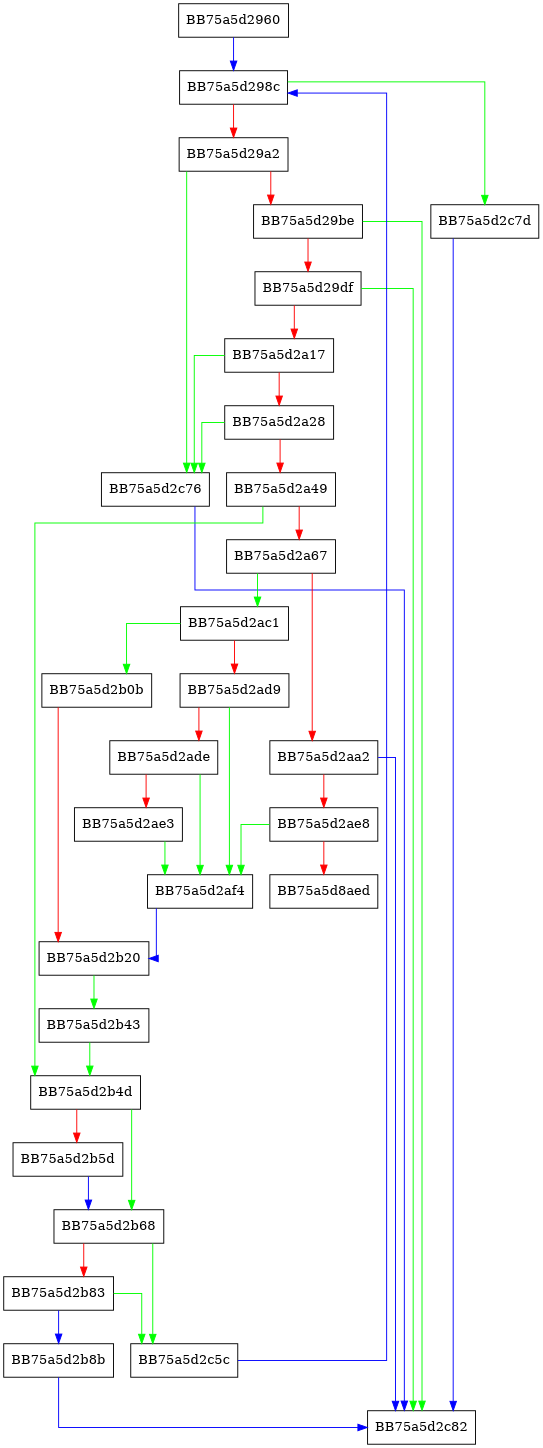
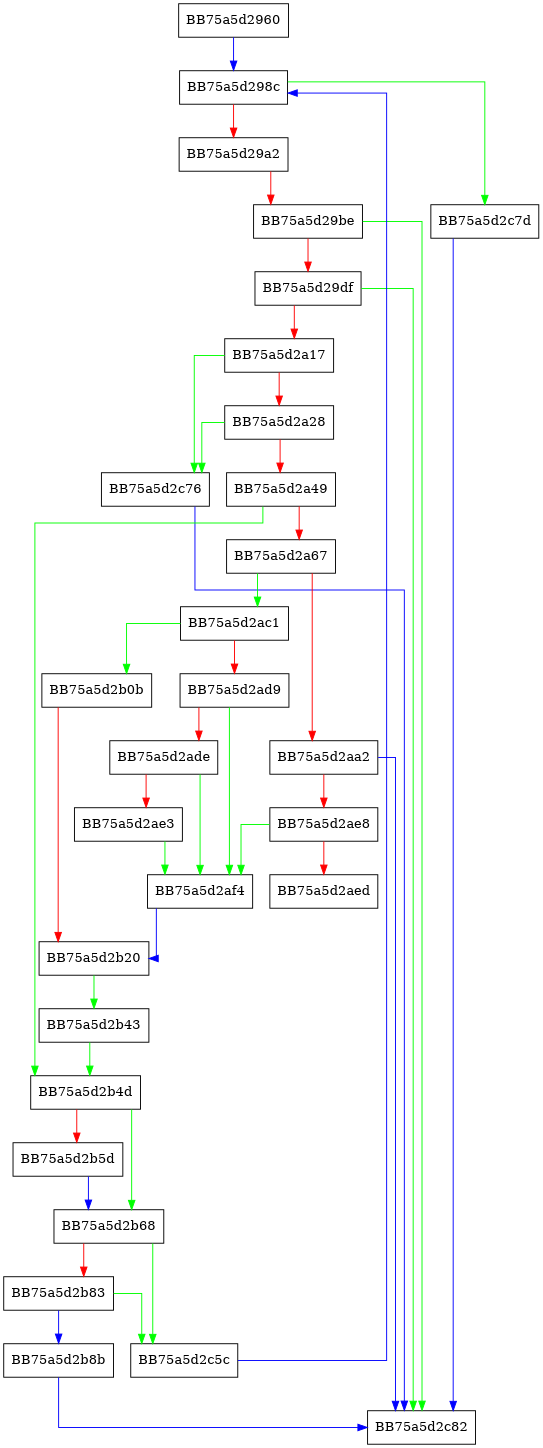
edge "BB75a5d29a2" -> "BB75a5d2c76": removed
node "BB75a5d8aed": label "BB75a5d8aed" -> "BB75a5d2aed"
